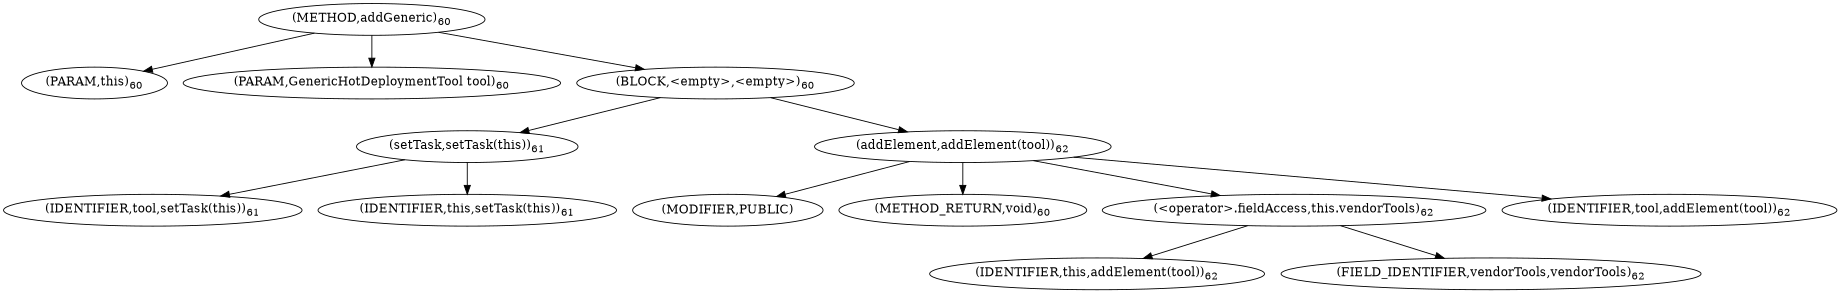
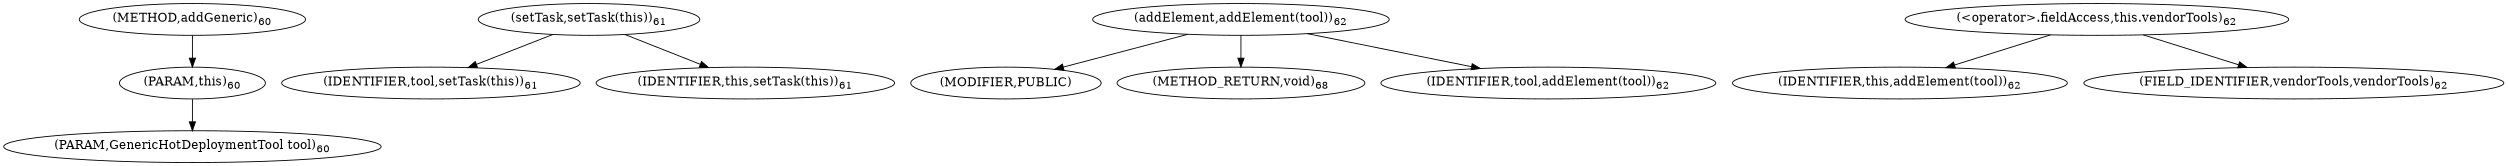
edge "(METHOD,addGeneric)" -> "(PARAM,GenericHotDeploymentTool tool)": now "(PARAM,this)" -> "(PARAM,GenericHotDeploymentTool tool)"
node "(BLOCK,<empty>,<empty>)": removed
edge "(addElement,addElement(tool))" -> "(<operator>.fieldAccess,this.vendorTools)": removed
node "(METHOD_RETURN,void)": text "60" -> "68"
